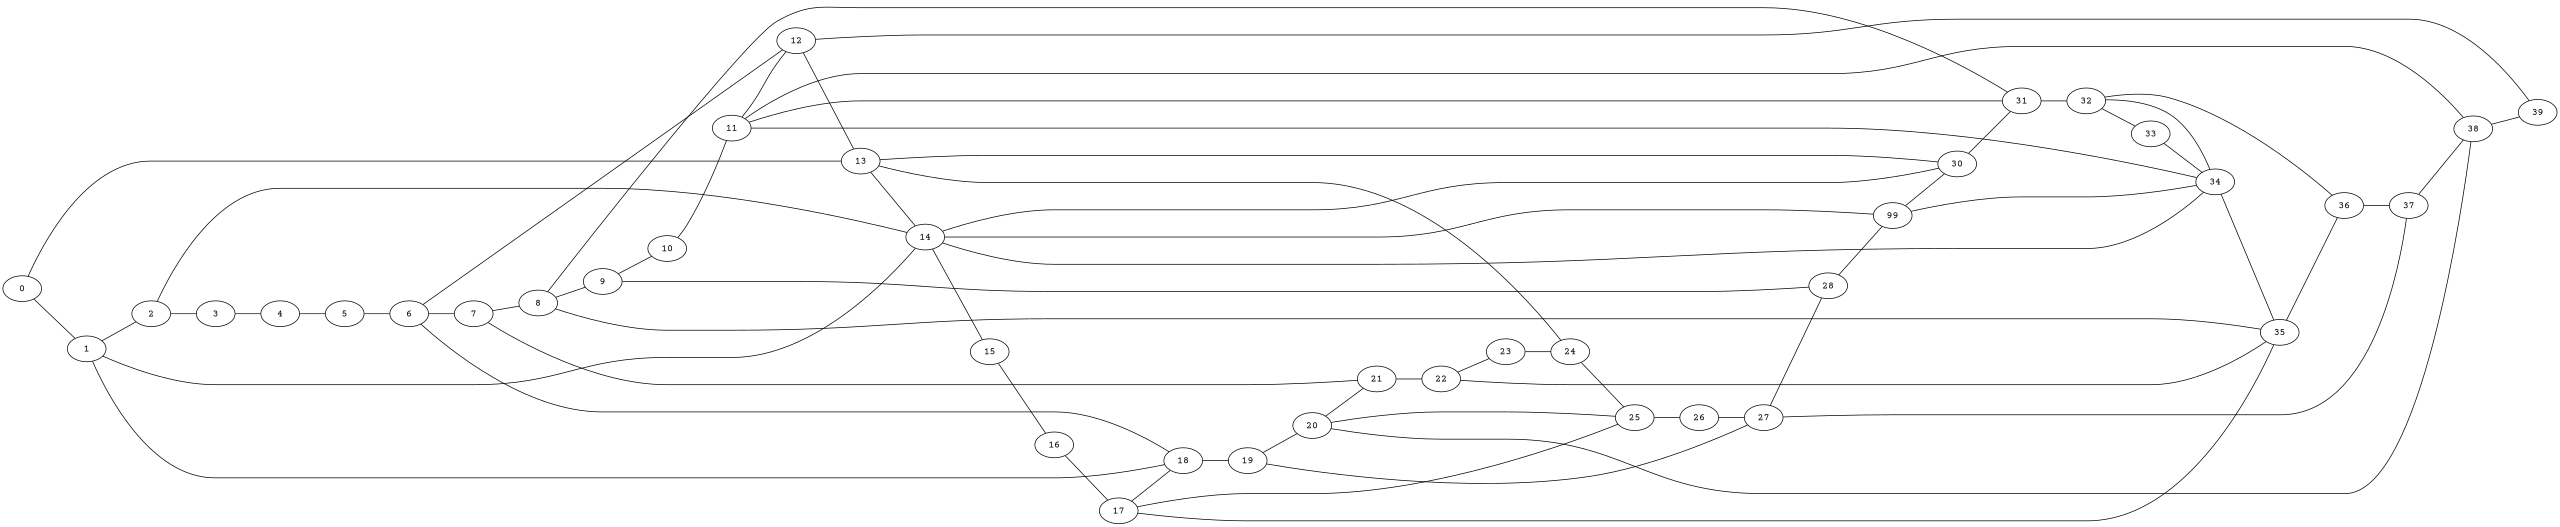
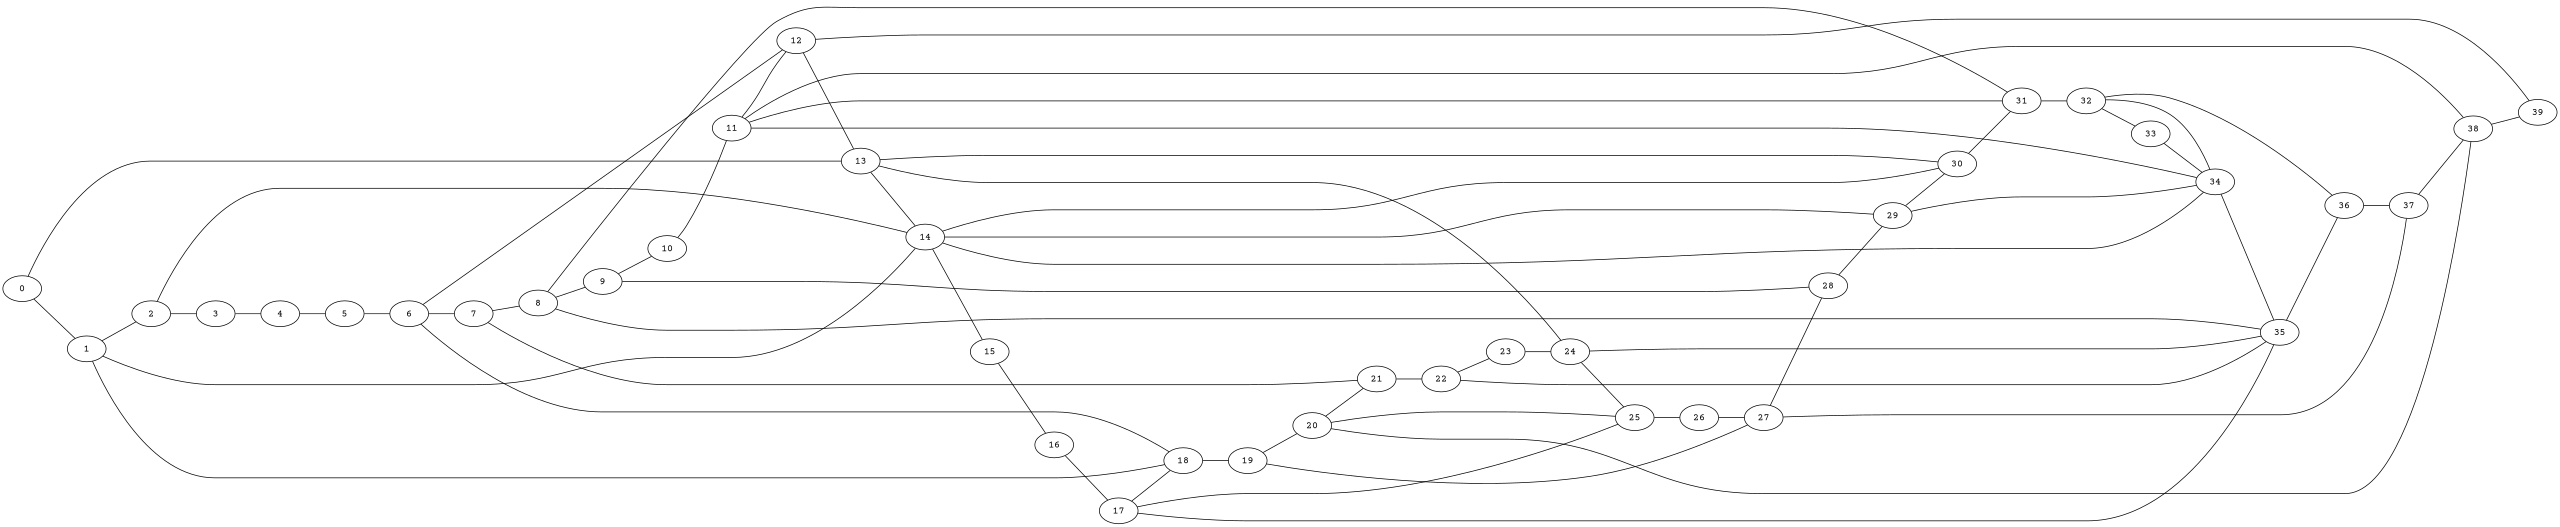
node "99": label "99" -> "29"
edge "35" -- "24": added
